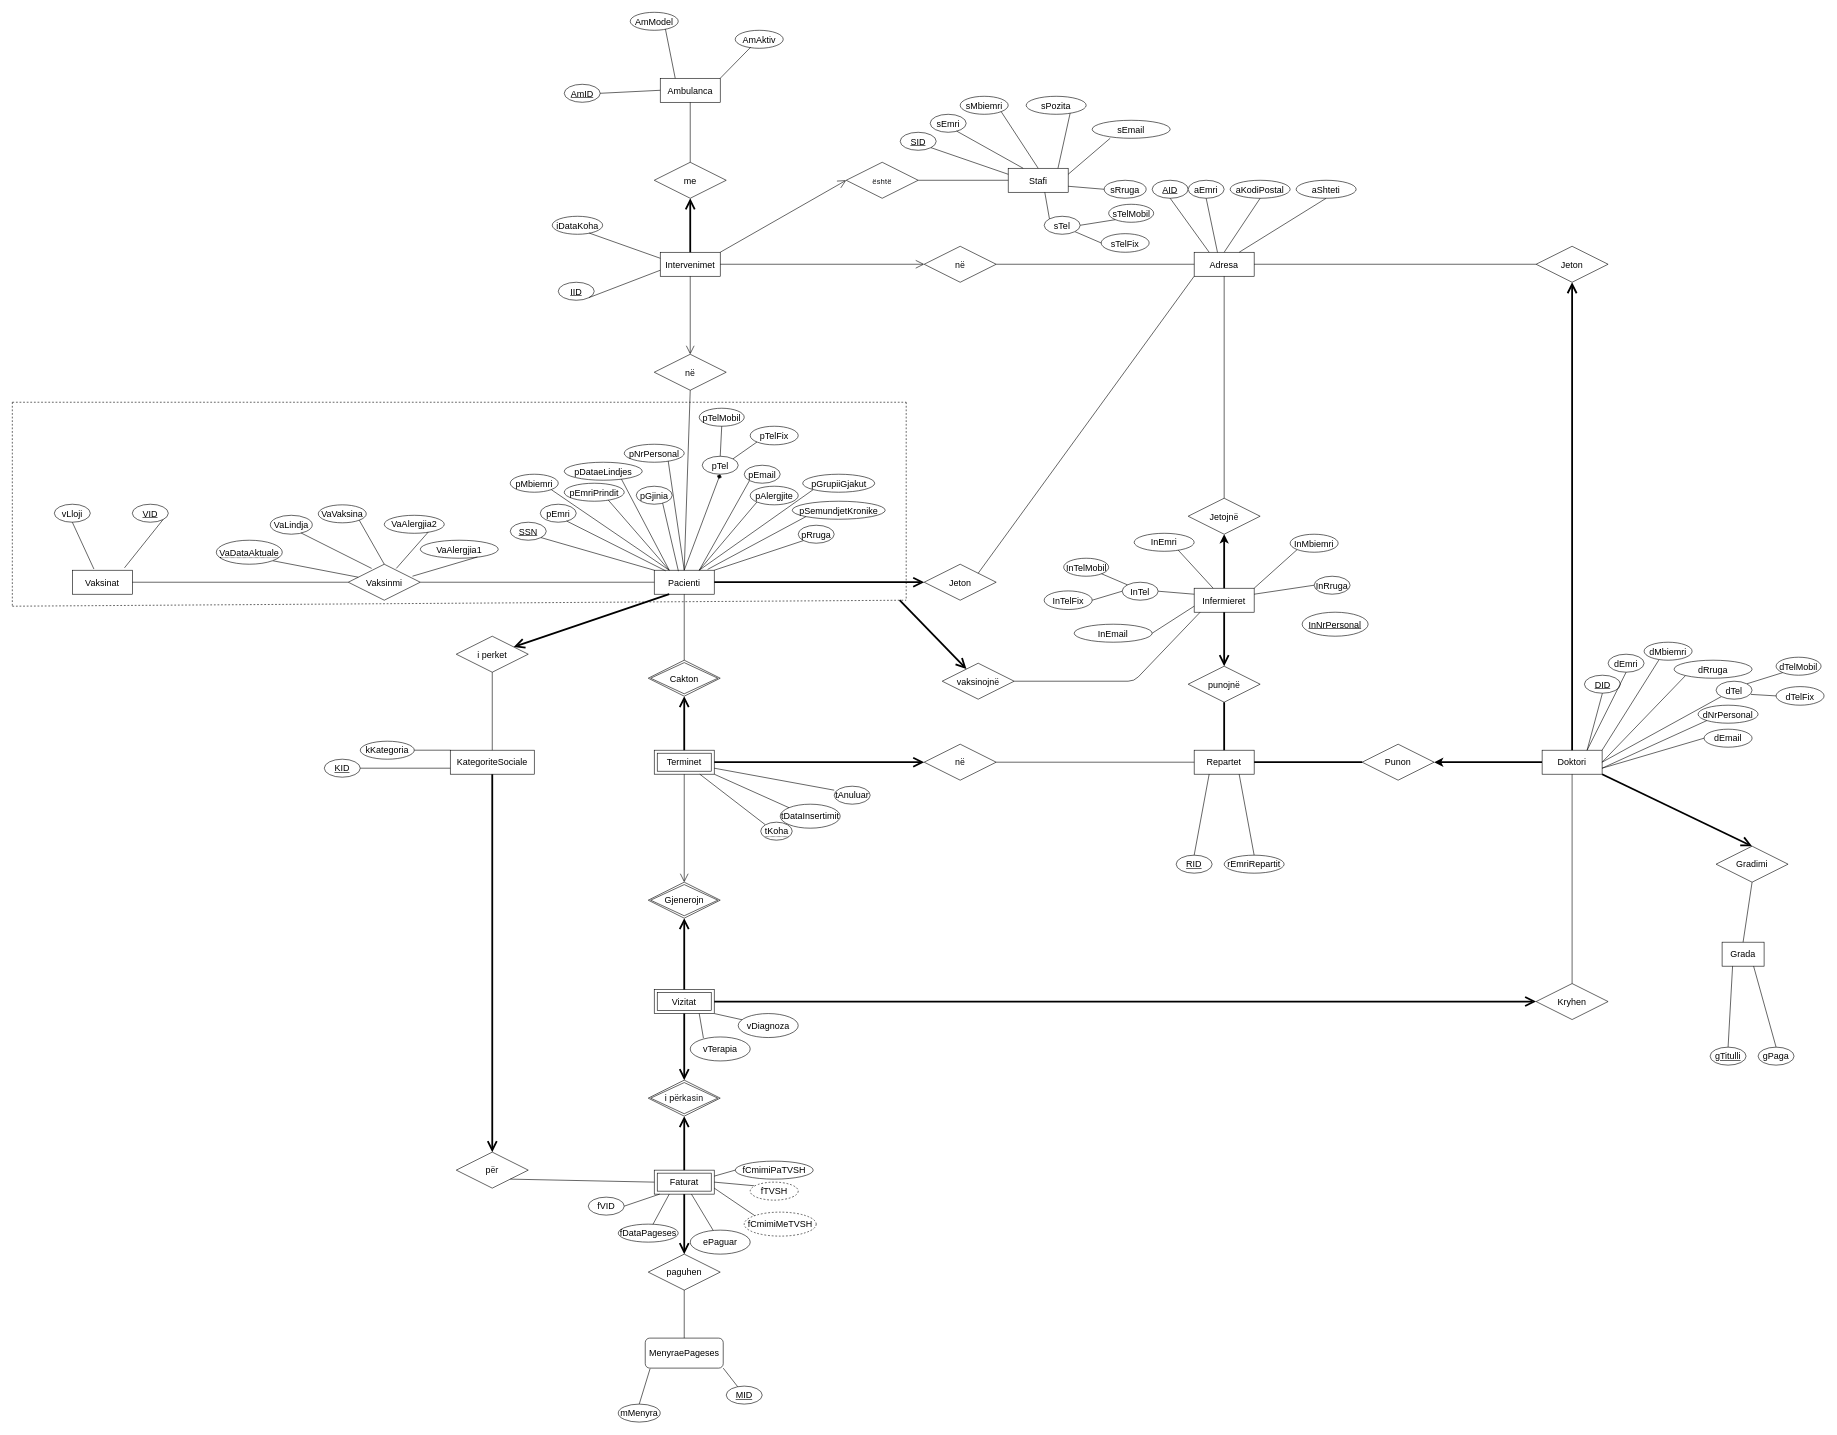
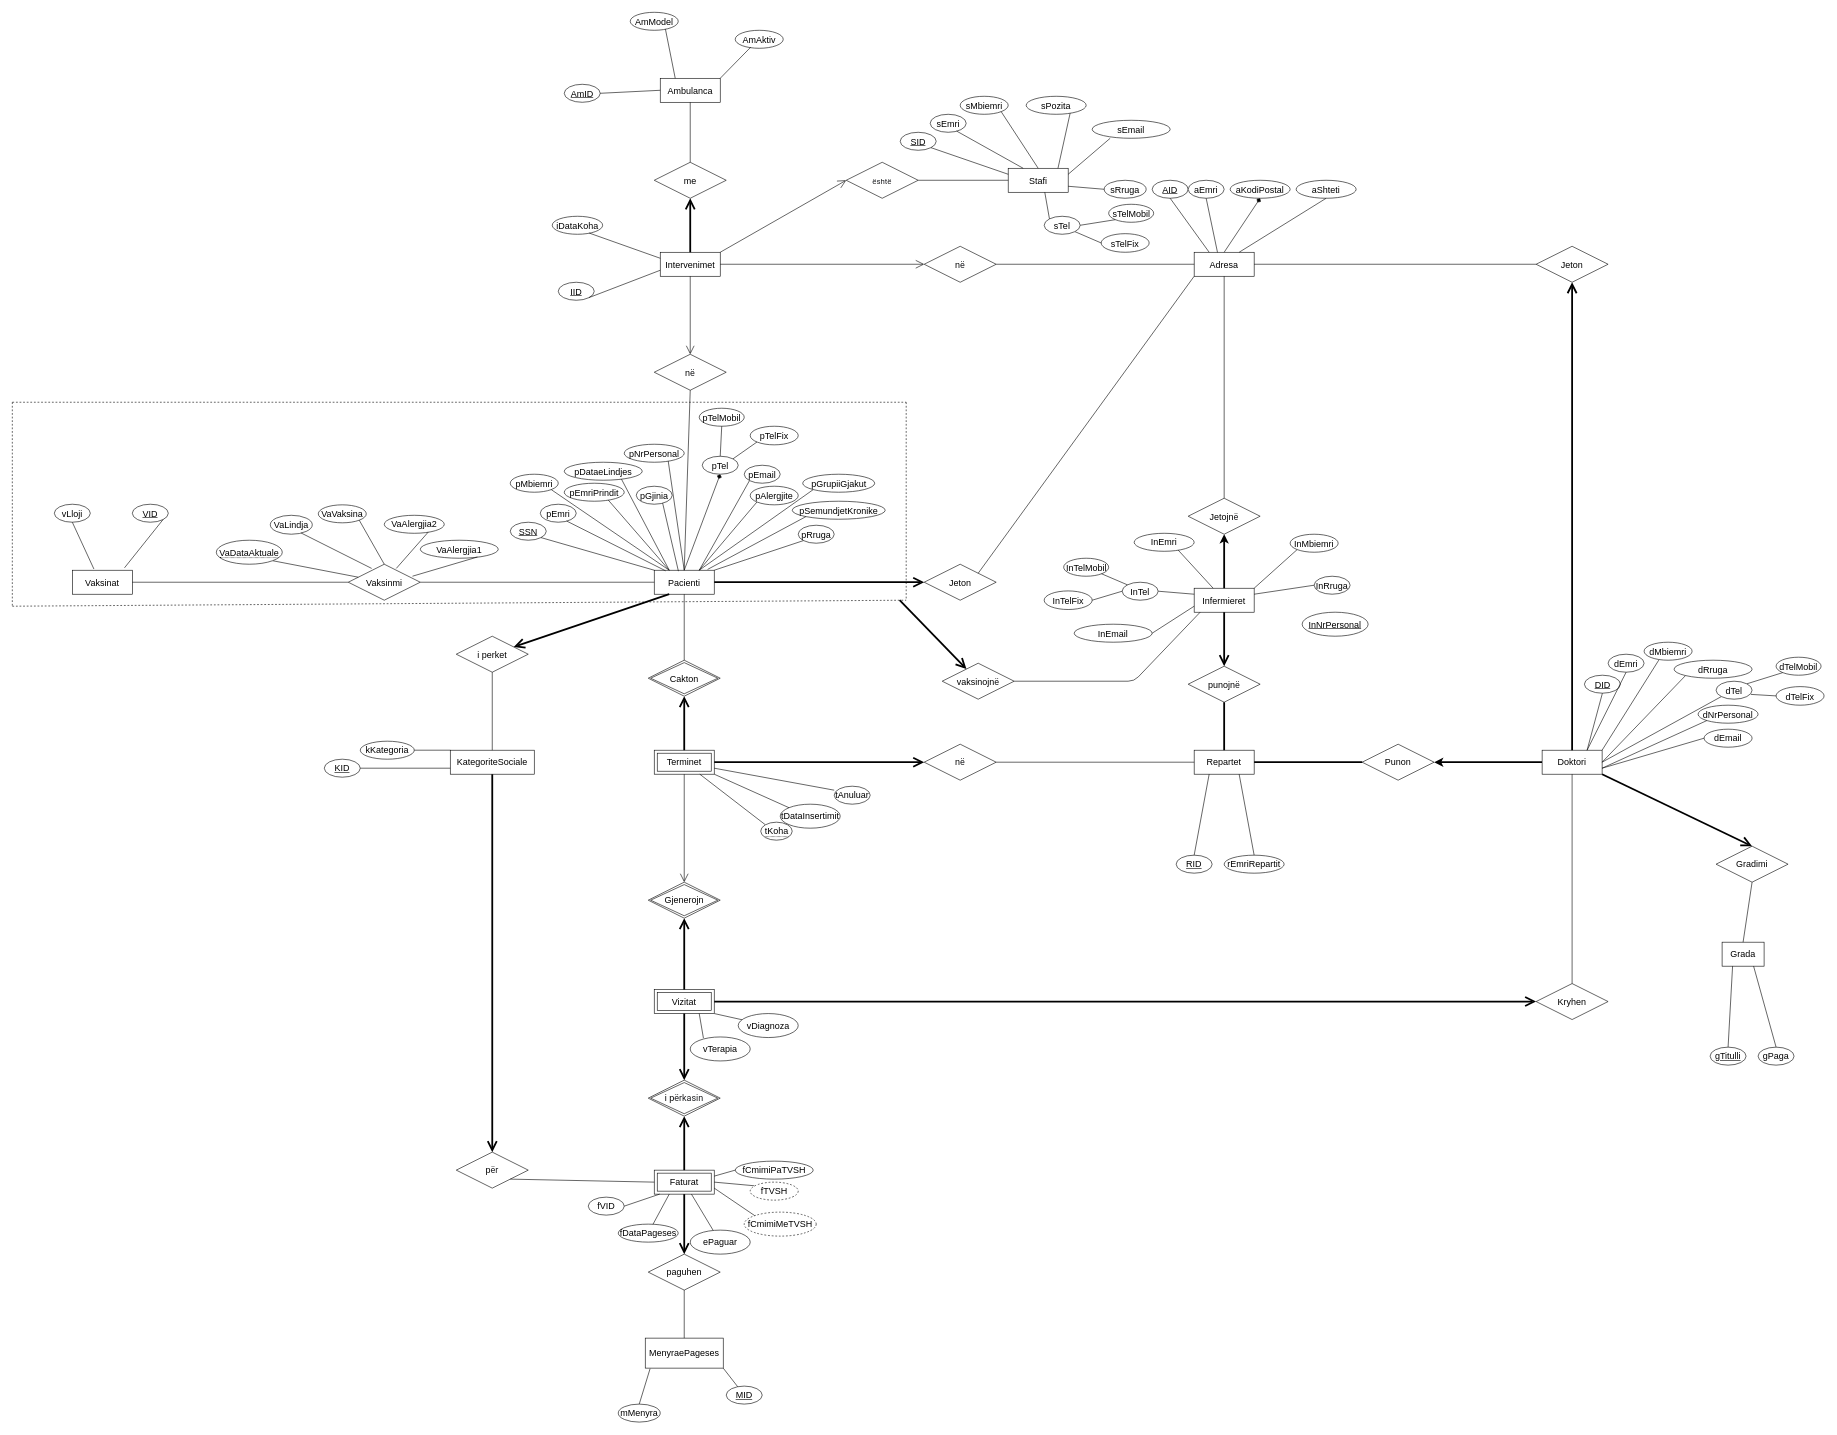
edge "aKodiPostal" -- "Adresa": arrowhead none -> diamond
node "MenyraePageses": shape rounded rectangle -> rectangle
